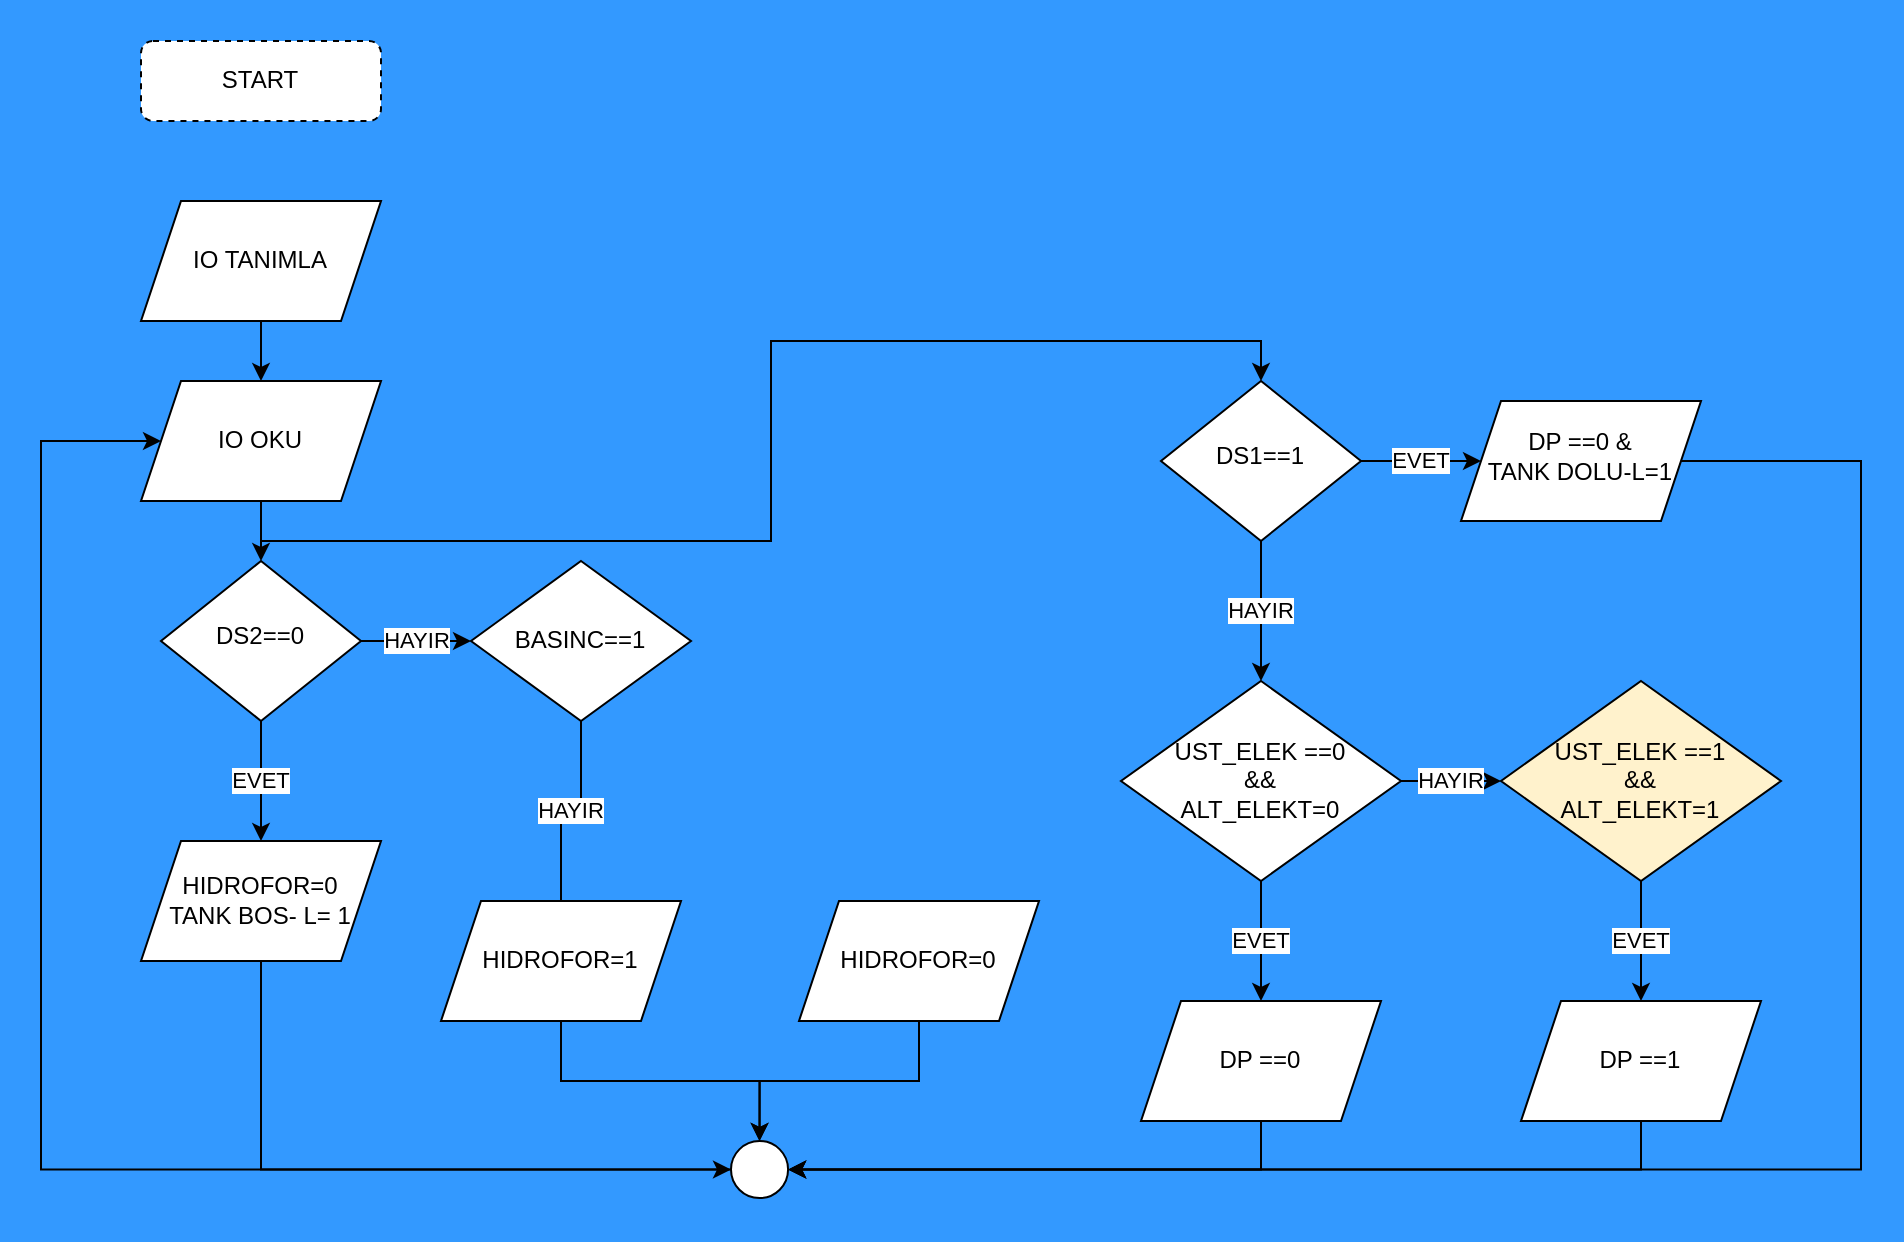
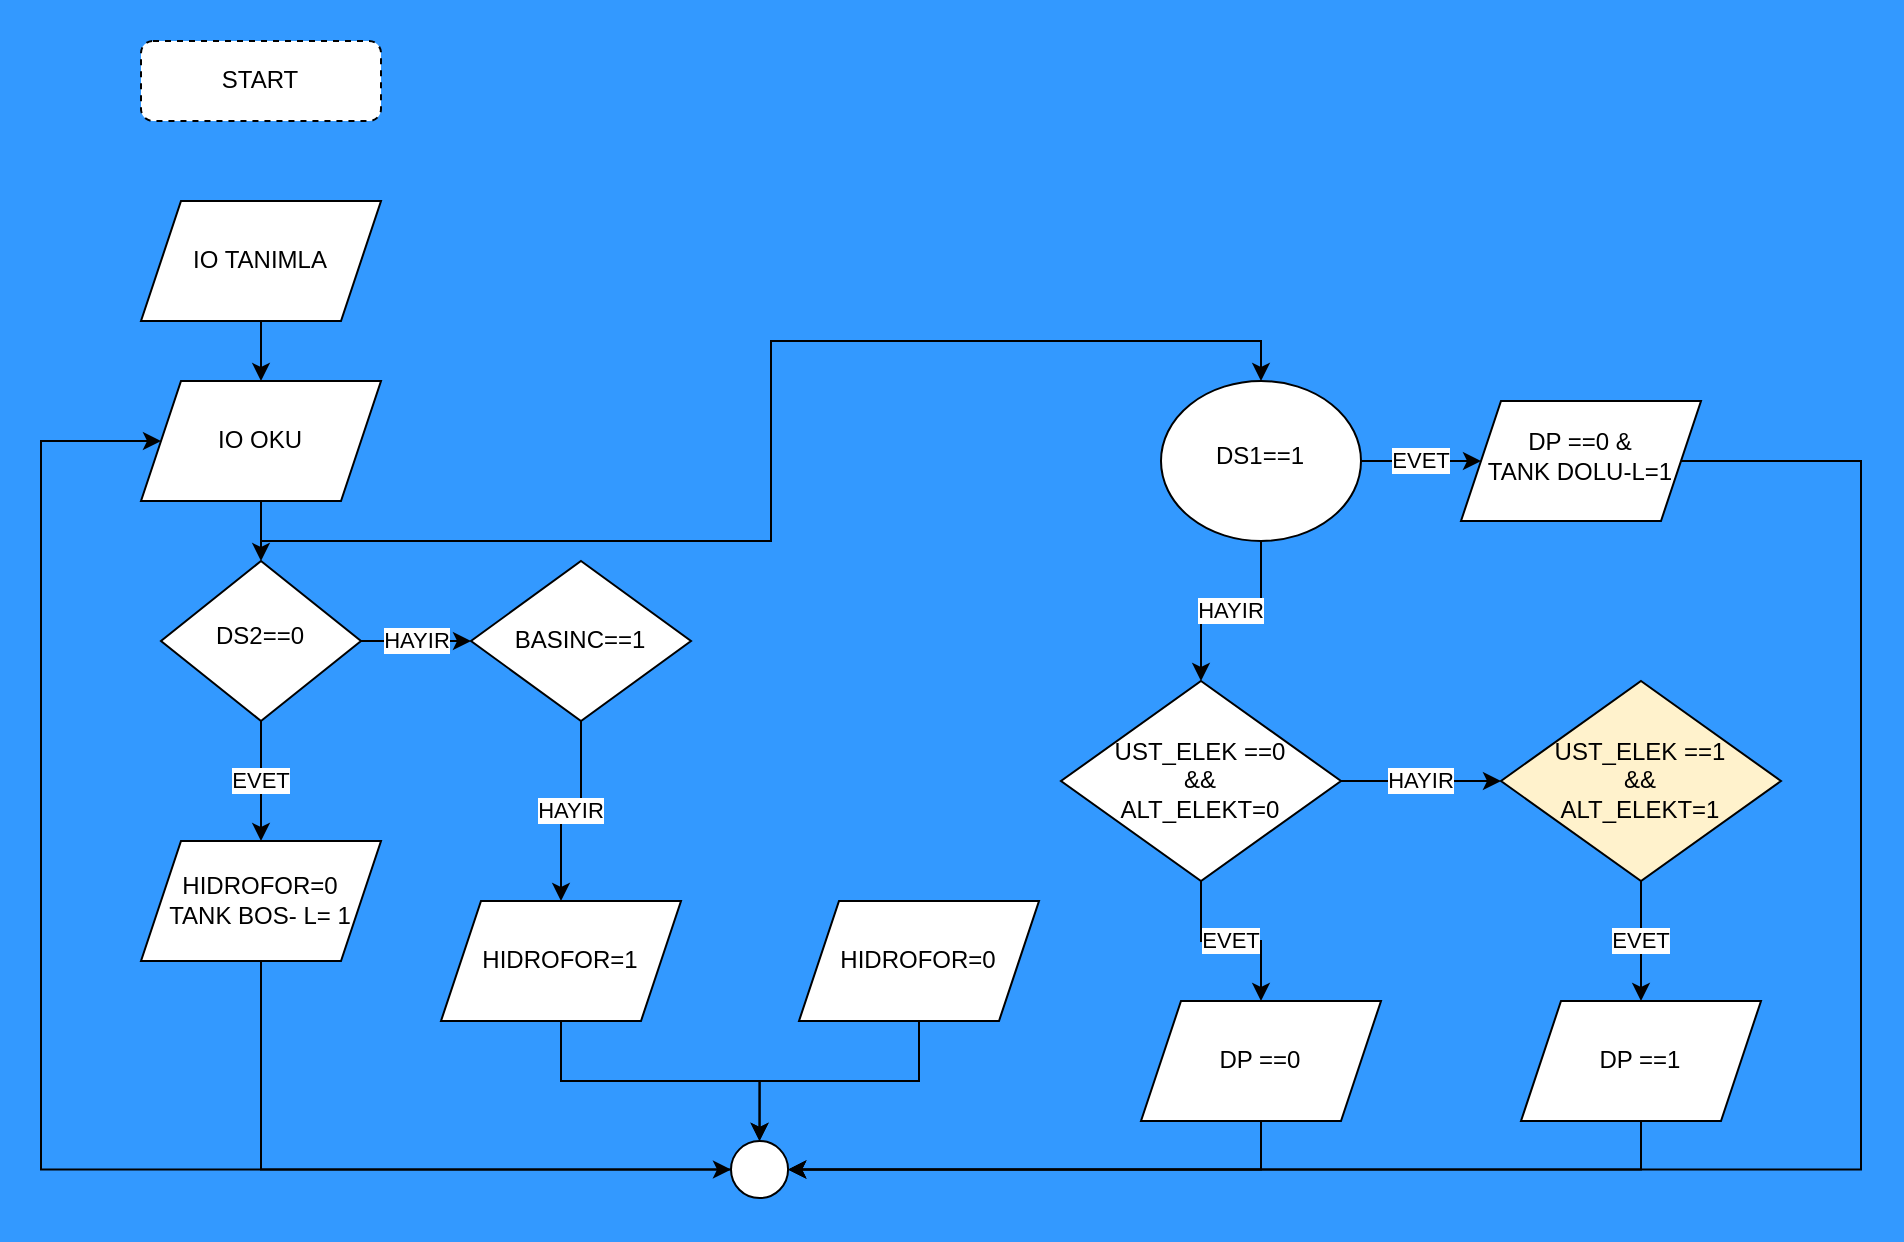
node "DS1==1": shape diamond -> ellipse
node "UST_ELEK ==0 && ALT_ELEKT=0": moved (1261, 781) -> (1201, 781)
edge "BASINC==1" -- "HIDROFOR=1": arrowhead none -> classic
